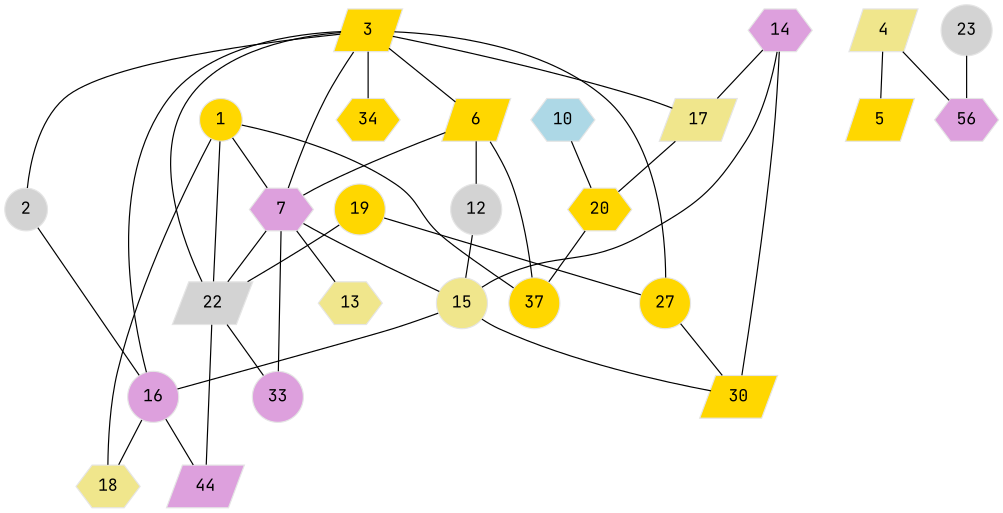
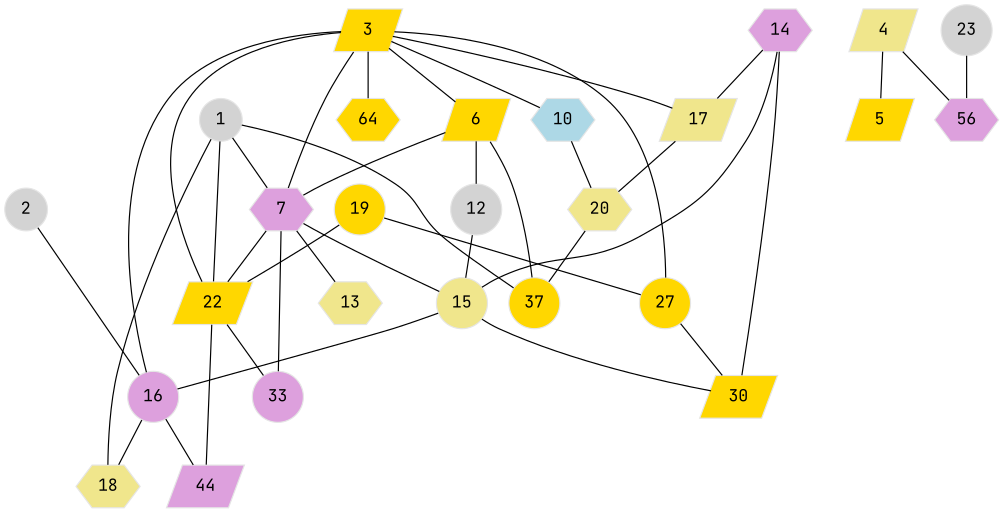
edge "3" -- "2": now "3" -- "10"
node "1": fillcolor gold -> lightgrey
node "34": label "34" -> "64"
node "20": fillcolor gold -> khaki
node "22": fillcolor lightgrey -> gold
